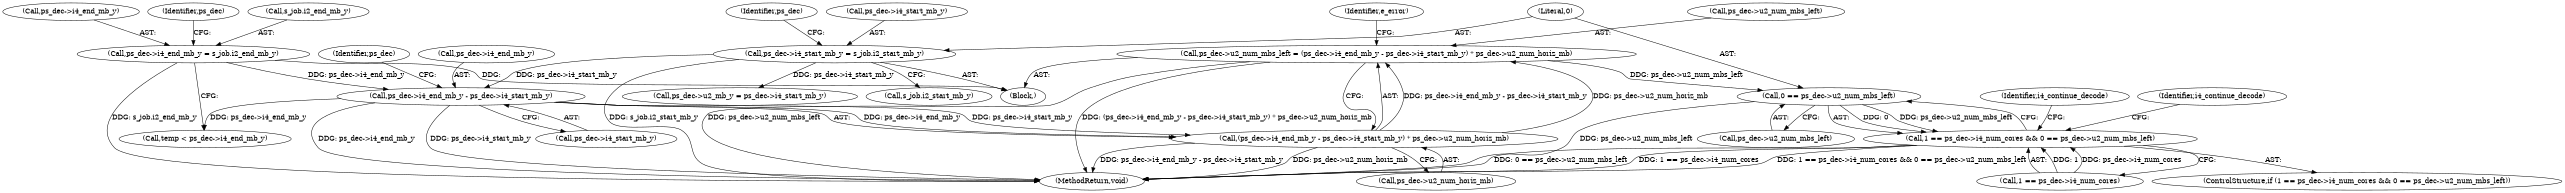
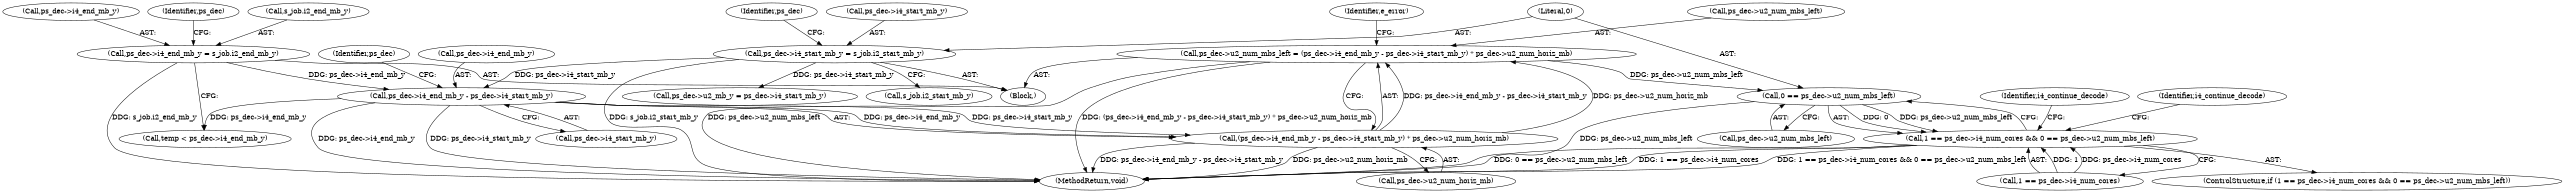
edge "(Call,ps_dec->i4_end_mb_y = s_job.i2_end_mb_y)" -> "(Block,)": label "DDG: " -> "AST: "
